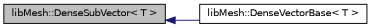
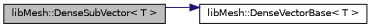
edge "libMesh::DenseVectorBase< T >" -> "libMesh::DenseSubVector< T >": reversed
